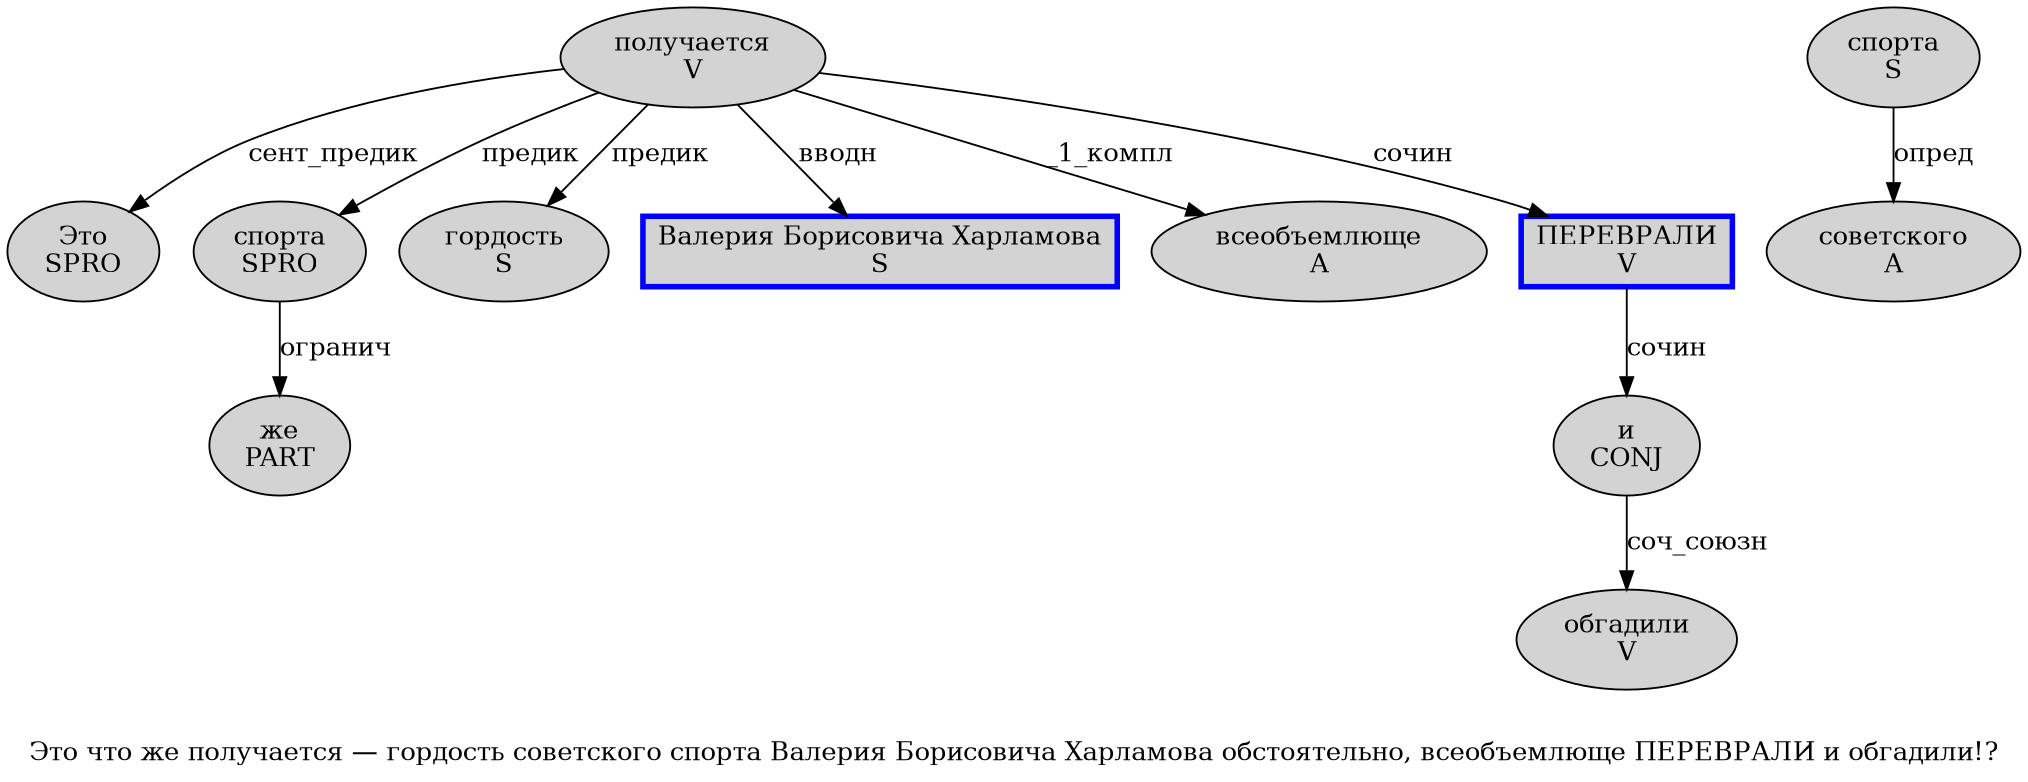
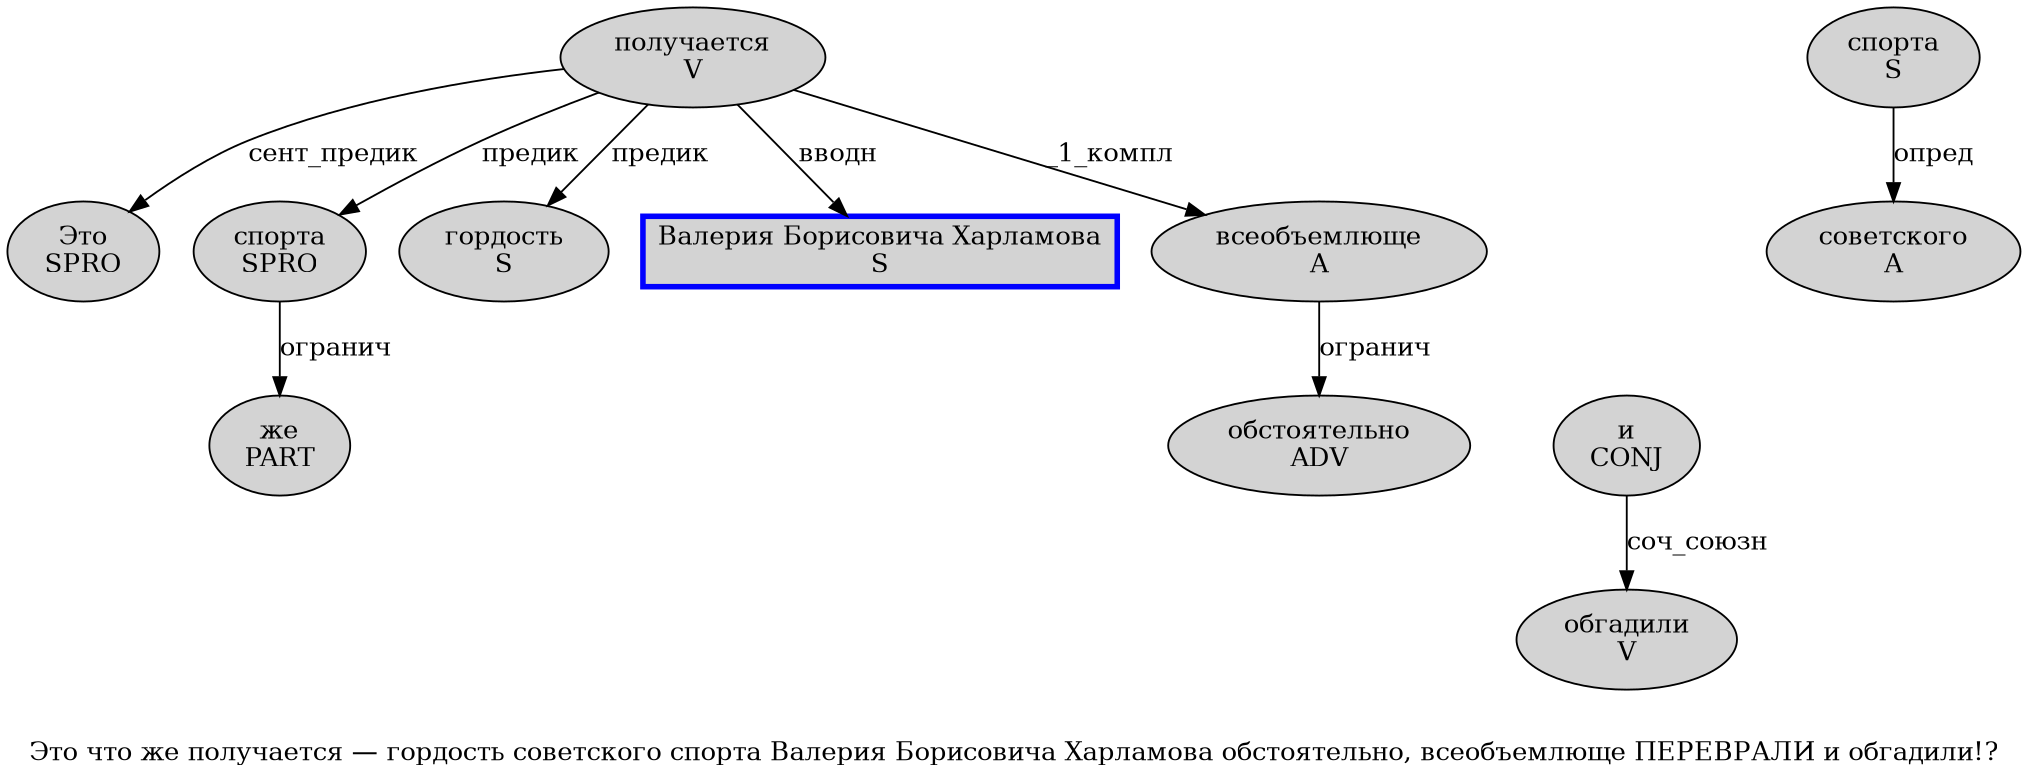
node "ПЕРЕВРАЛИ V": removed
node "обстоятельно ADV": added
